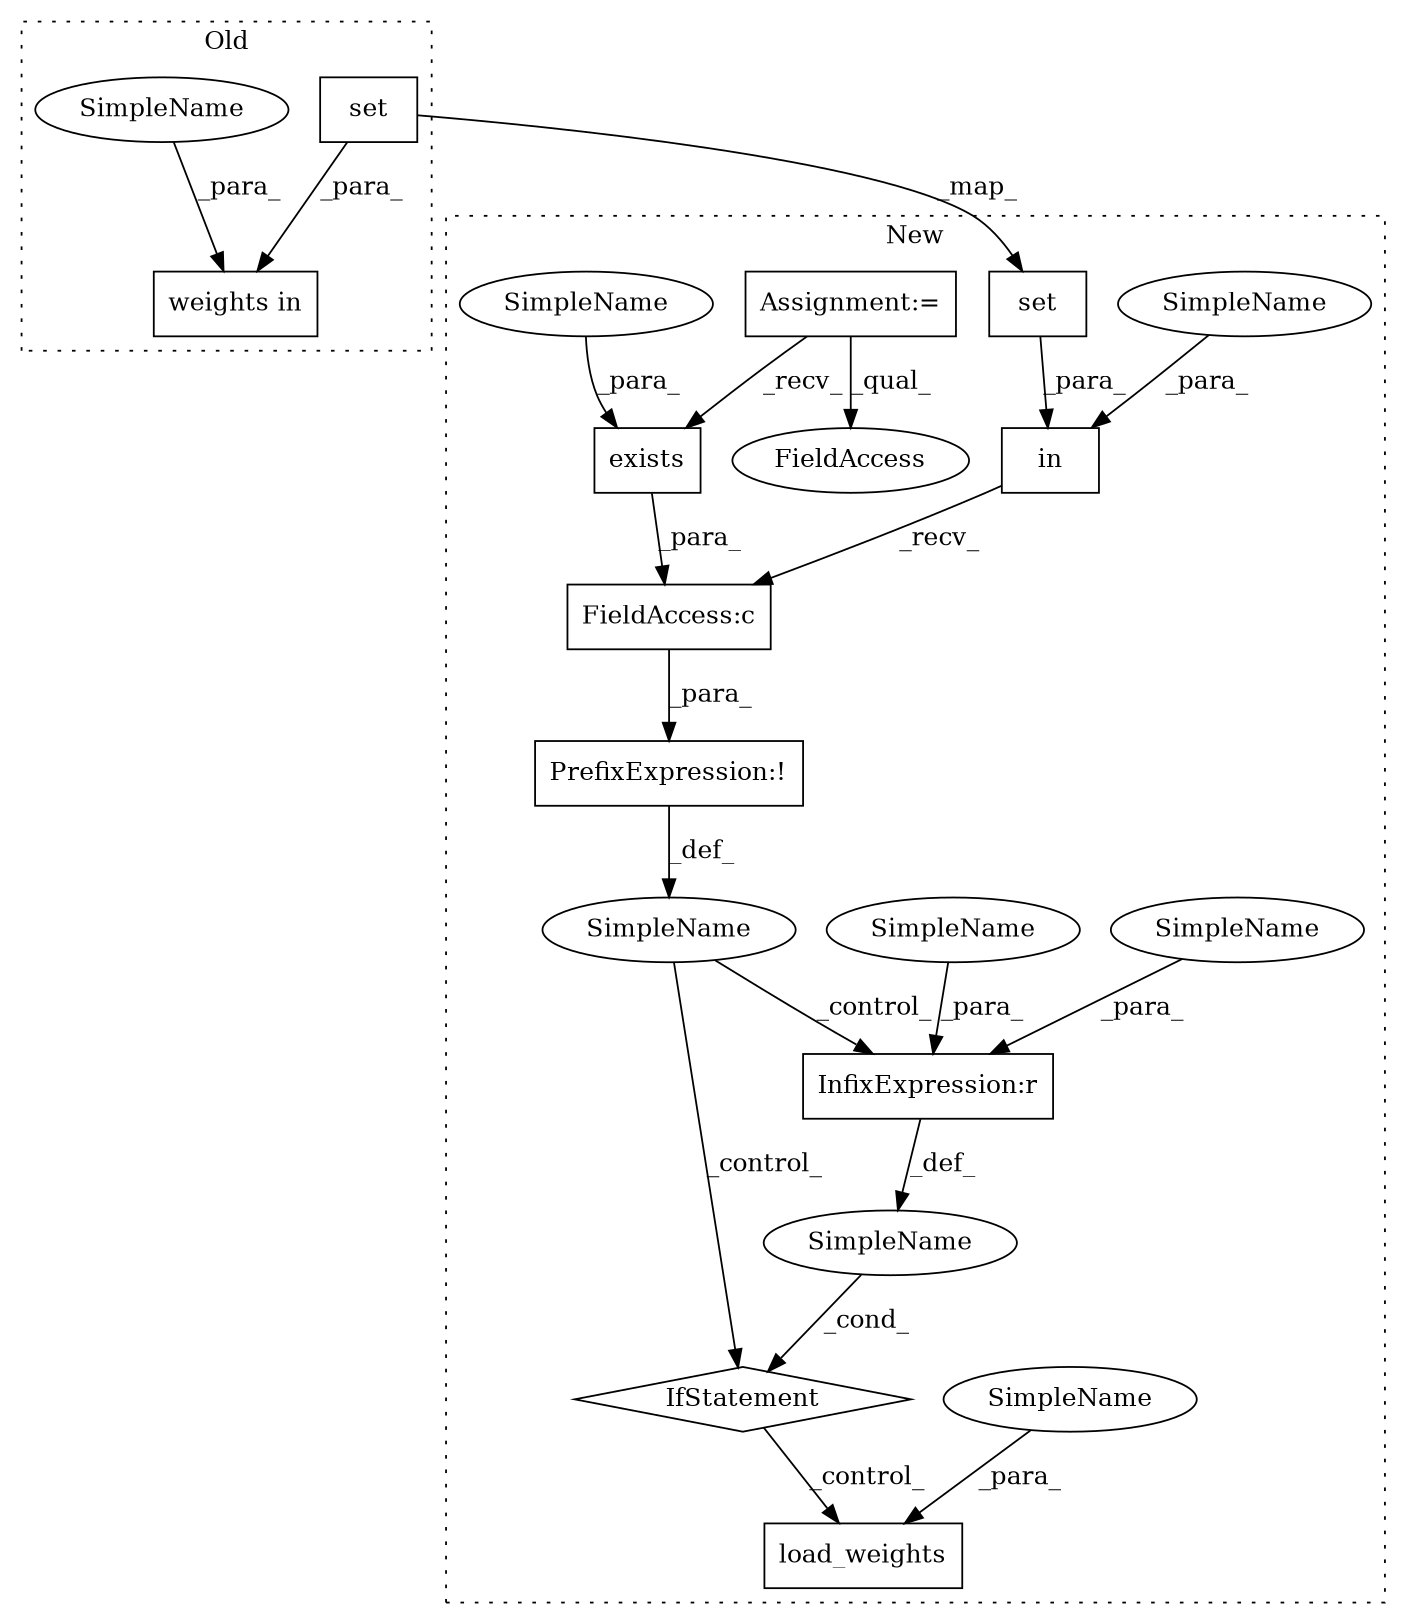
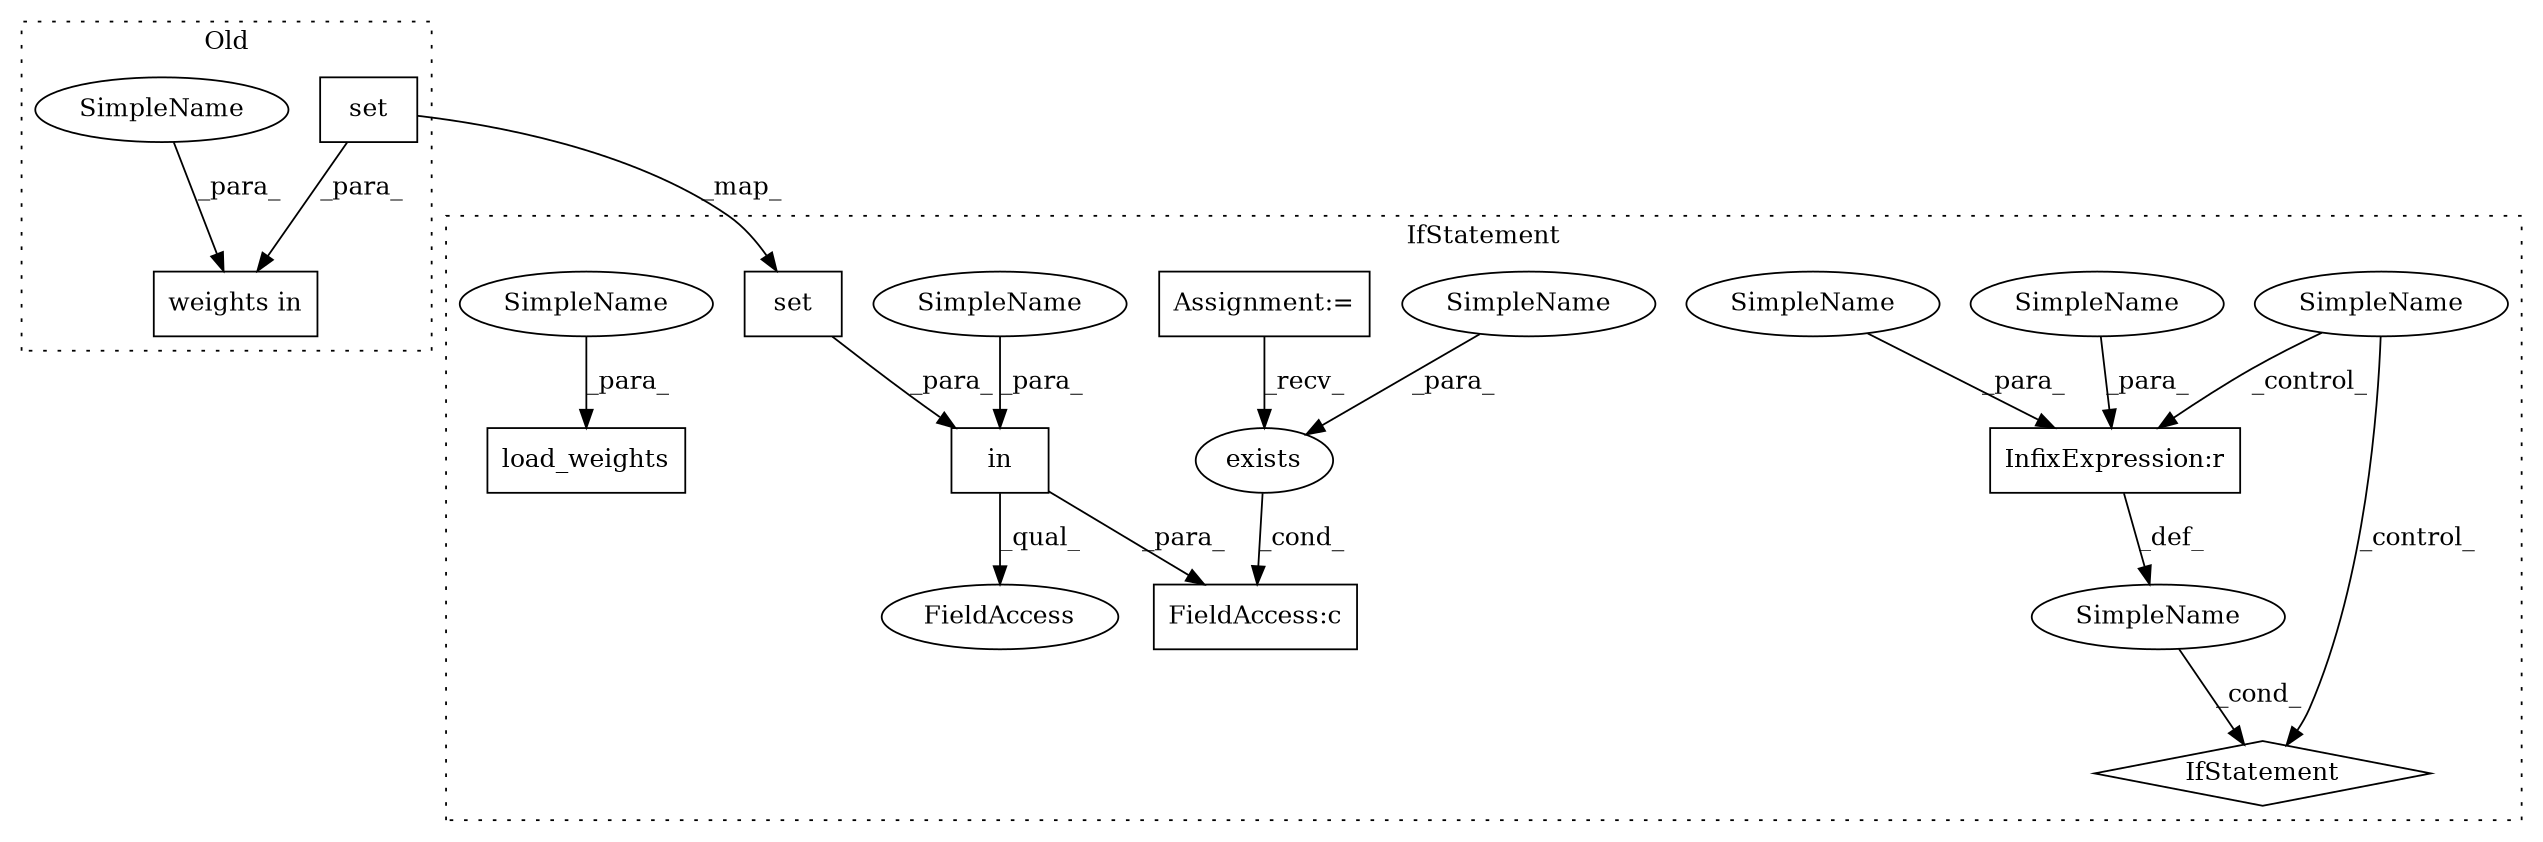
cluster "New": label "New" -> "IfStatement"
edge "Assignment:=" -> "FieldAccess": now "in" -> "FieldAccess"
node "exists": shape box -> ellipse
edge "exists" -> "FieldAccess:c": label "_para_" -> "_cond_"
edge "in" -> "FieldAccess:c": label "_recv_" -> "_para_"
node "PrefixExpression:!": removed
edge "IfStatement" -> "load_weights": removed, label "_control_"
